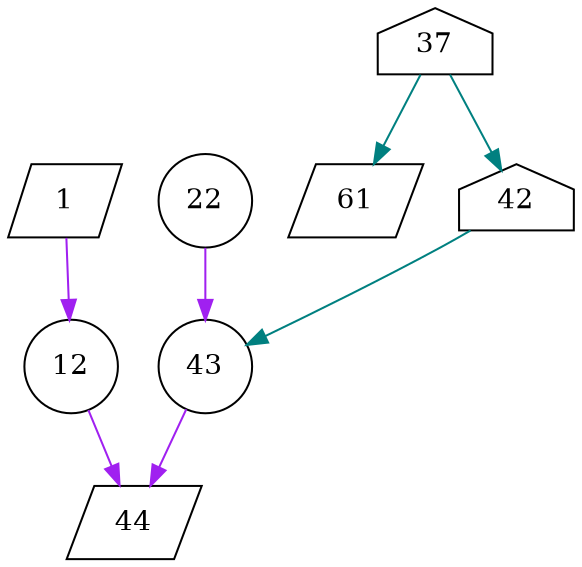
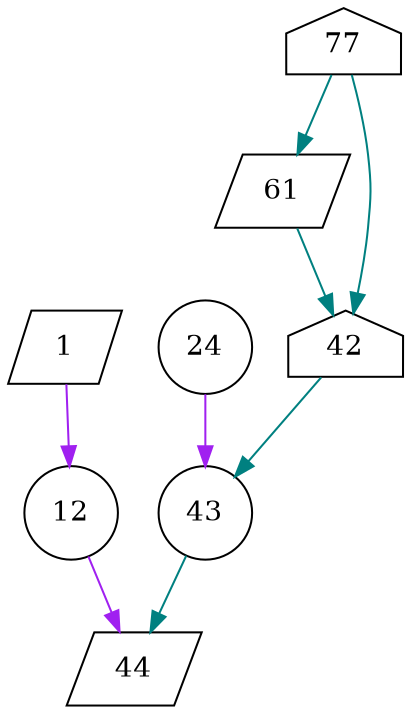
node "37": label "37" -> "77"
node "22": label "22" -> "24"
edge "61" -> "42": added
edge "43" -> "44": color purple -> teal
